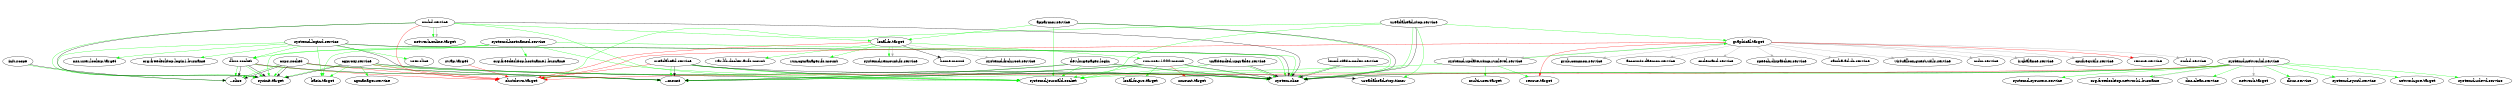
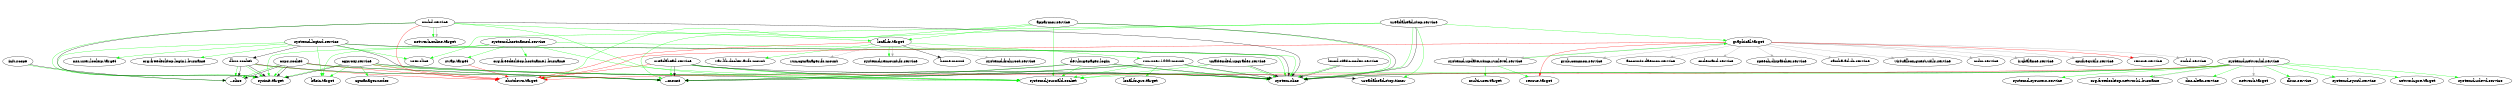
edge "ureadahead-stop.service" -> "systemd-journald.socket": now "ureadahead-stop.service" -> "user.slice"
edge "systemd-hostnamed.service" -> "dbus.socket": now "systemd-hostnamed.service" -> "swap.target"
edge "systemd-logind.service" -> "dbus.socket": color green -> black
edge "local-fs.target" -> "run-cgmanager-fs.mount": color green -> grey66
edge "systemd-update-utmp-runlevel.service" -> "-.mount": now "apparmor.service" -> "-.mount"
node "cgmanager.service": label "cgmanager.service" -> "cgmanager.nodes"
node "umount.target": removed
